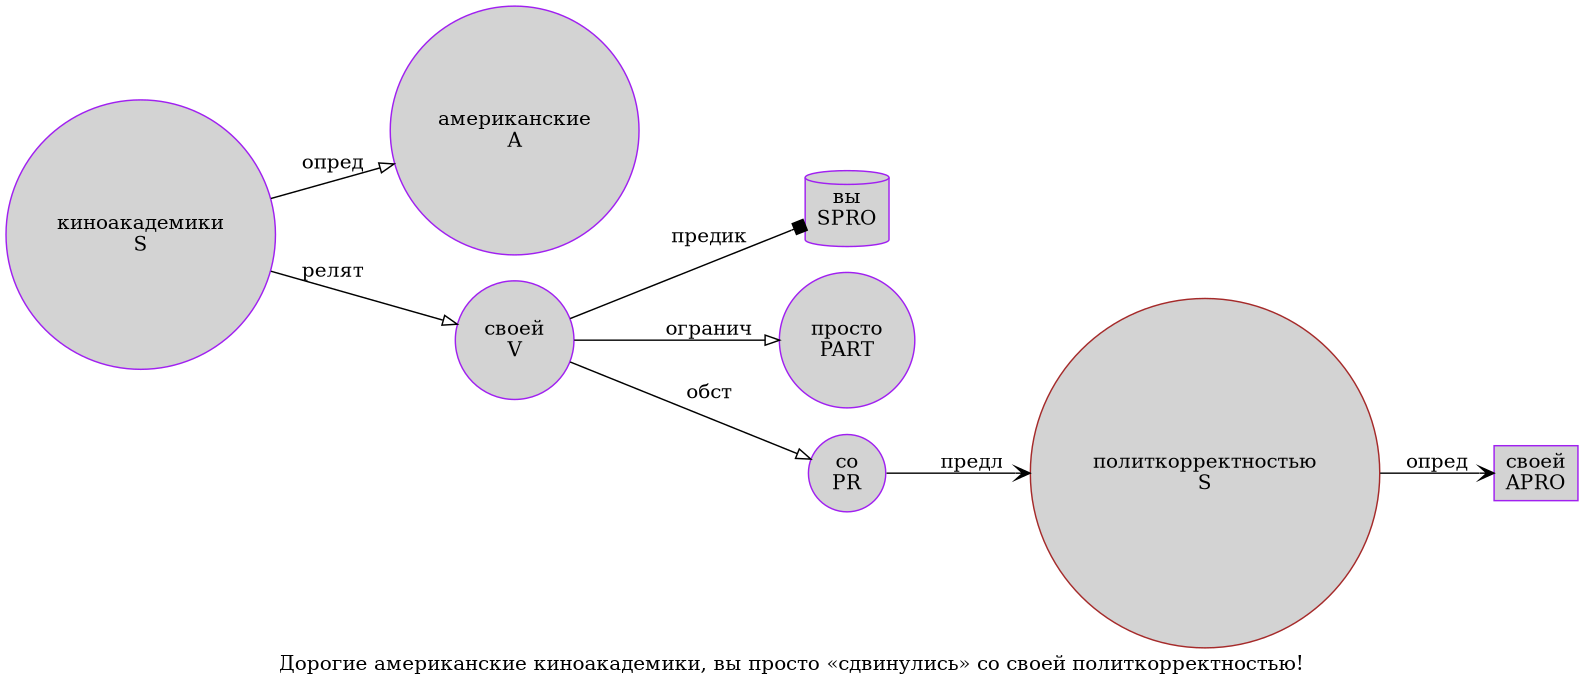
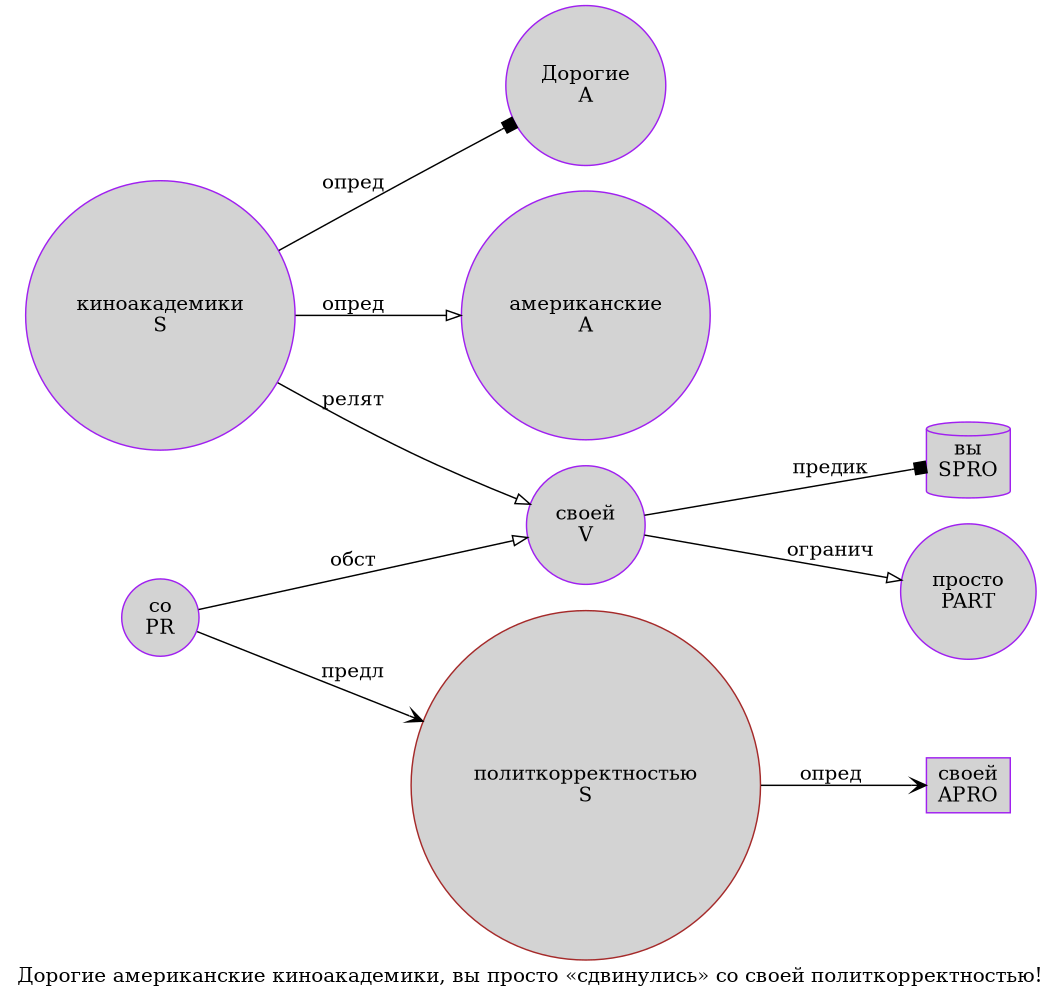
node "Дорогие A": added
edge "своей V" -> "со PR": reversed
